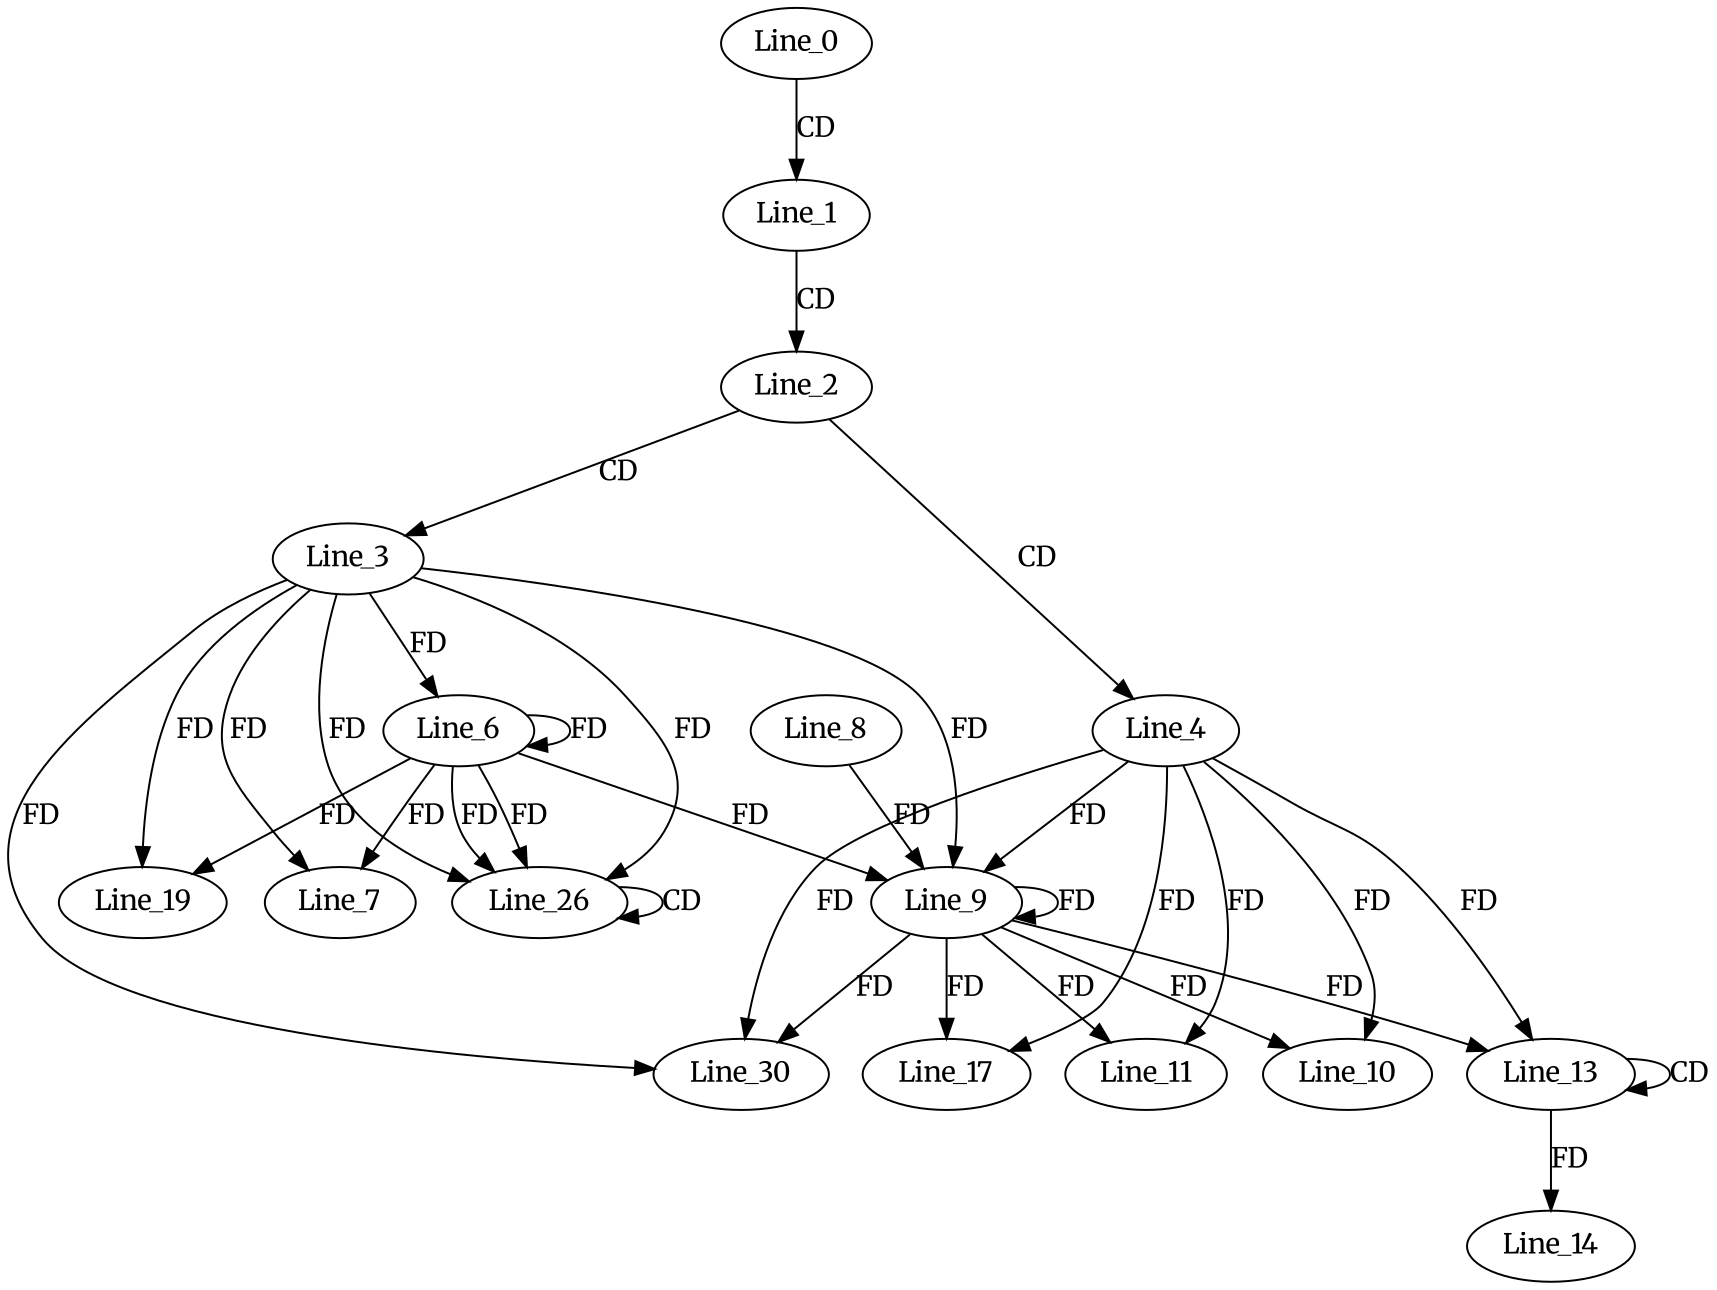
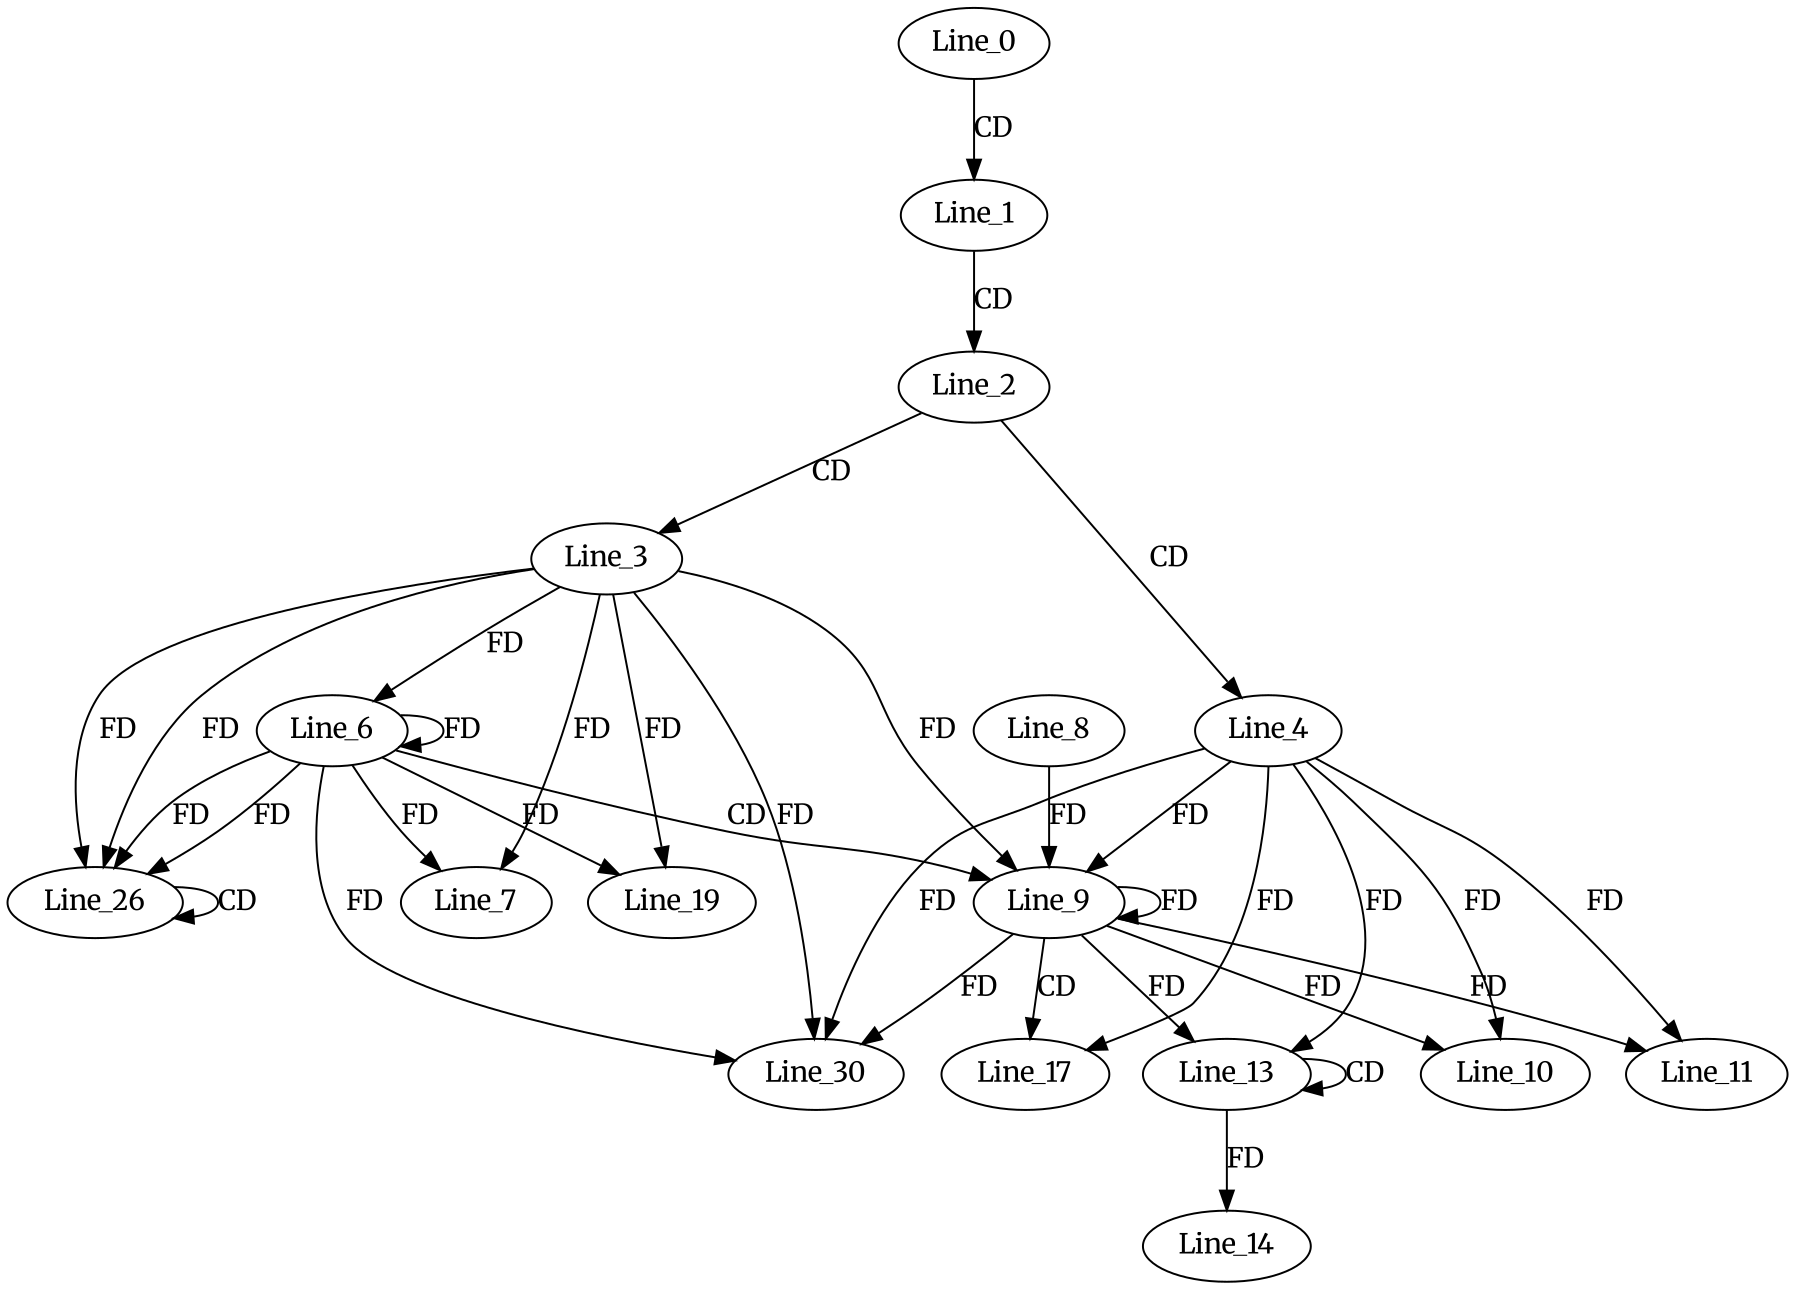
edge "Line_6" -> "Line_9": label "FD" -> "CD"
edge "Line_9" -> "Line_17": label "FD" -> "CD"
edge "Line_6" -> "Line_30": added, label "FD"
